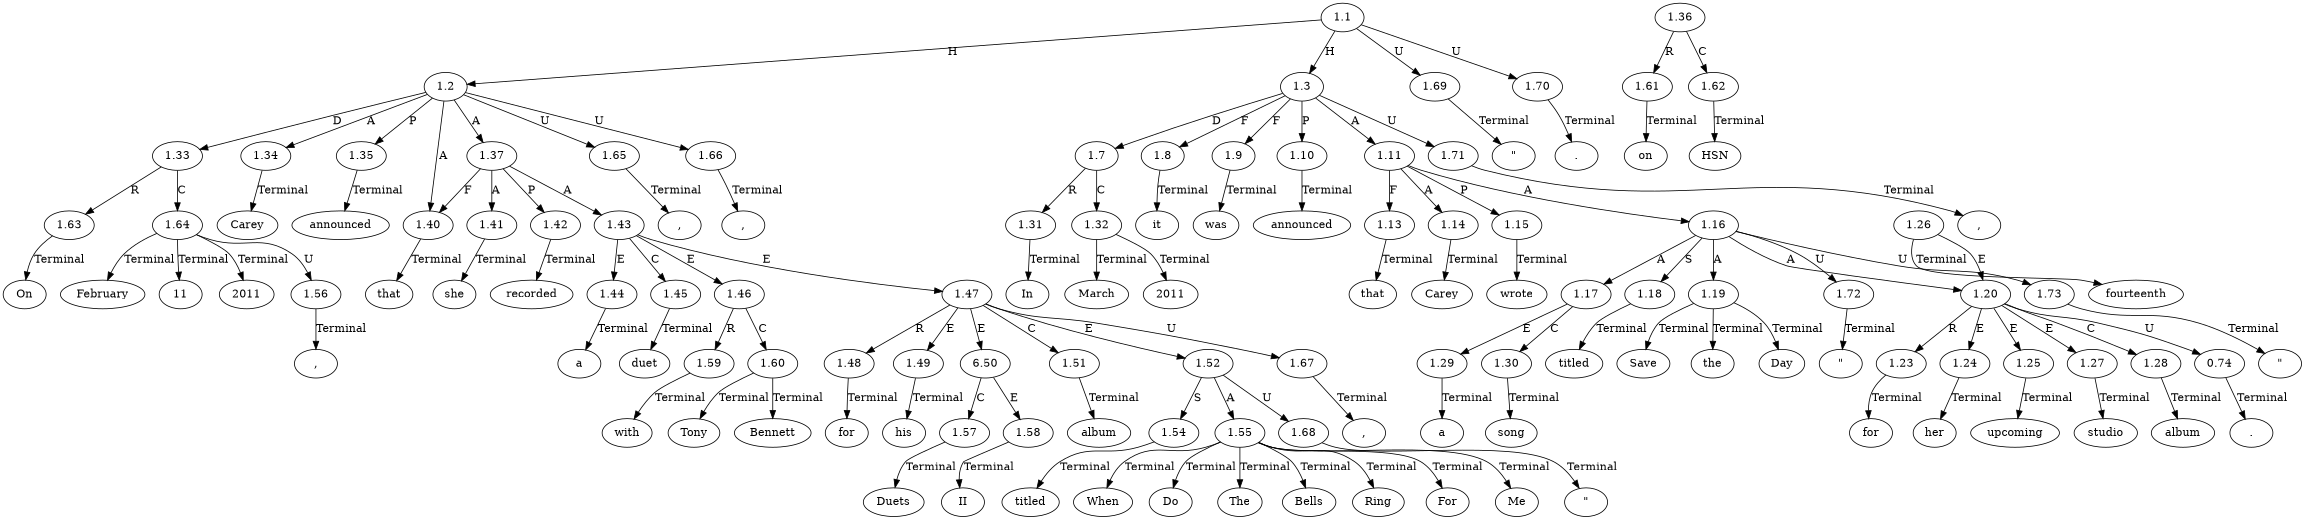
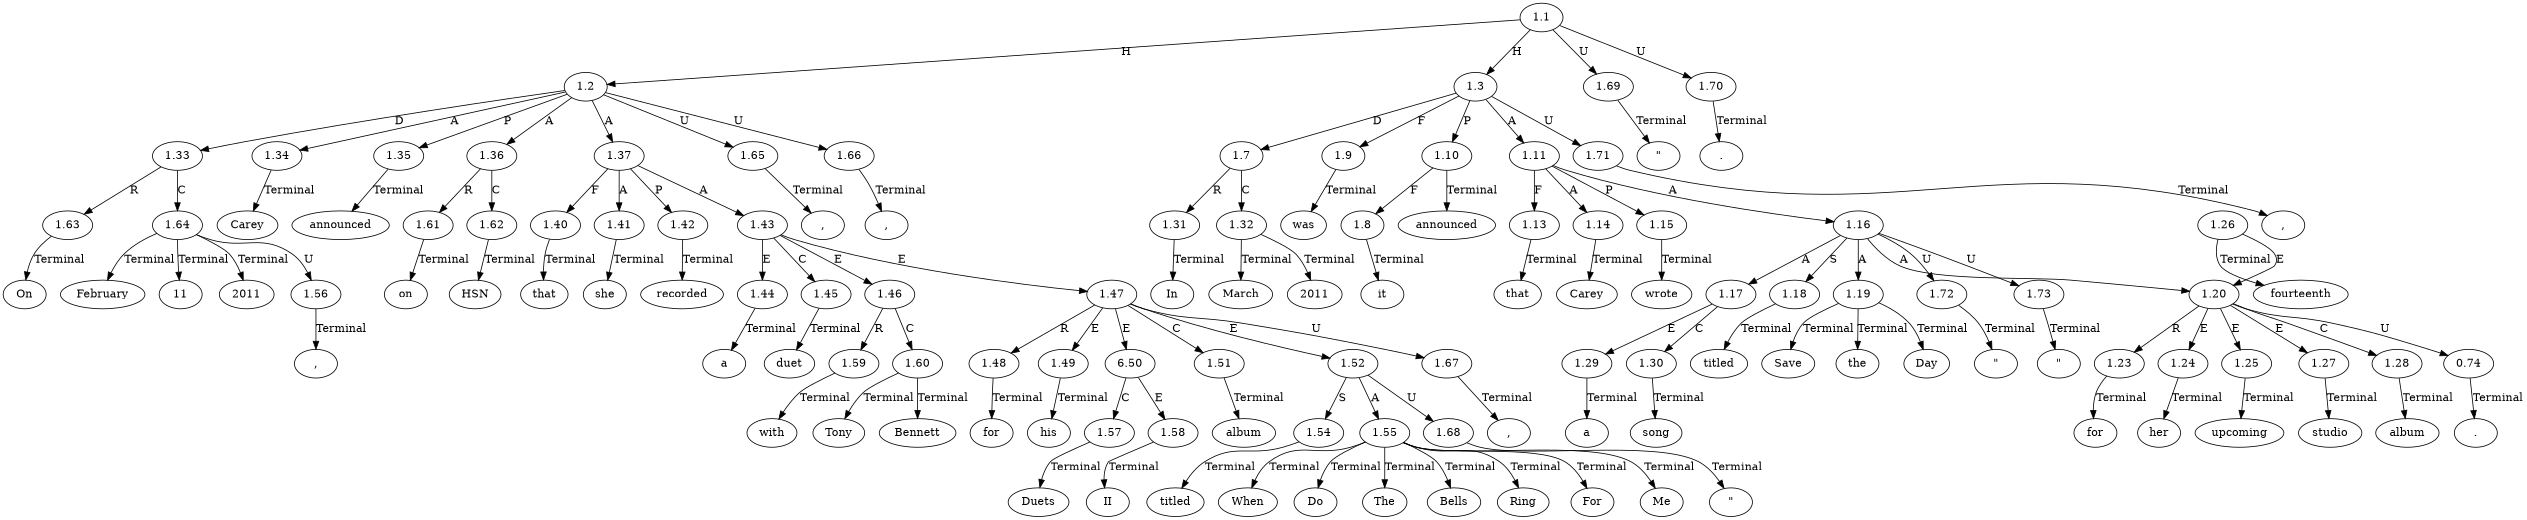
edge "1.3" -> "1.8": now "1.10" -> "1.8"
edge "1.2" -> "1.40": now "1.2" -> "1.36"
